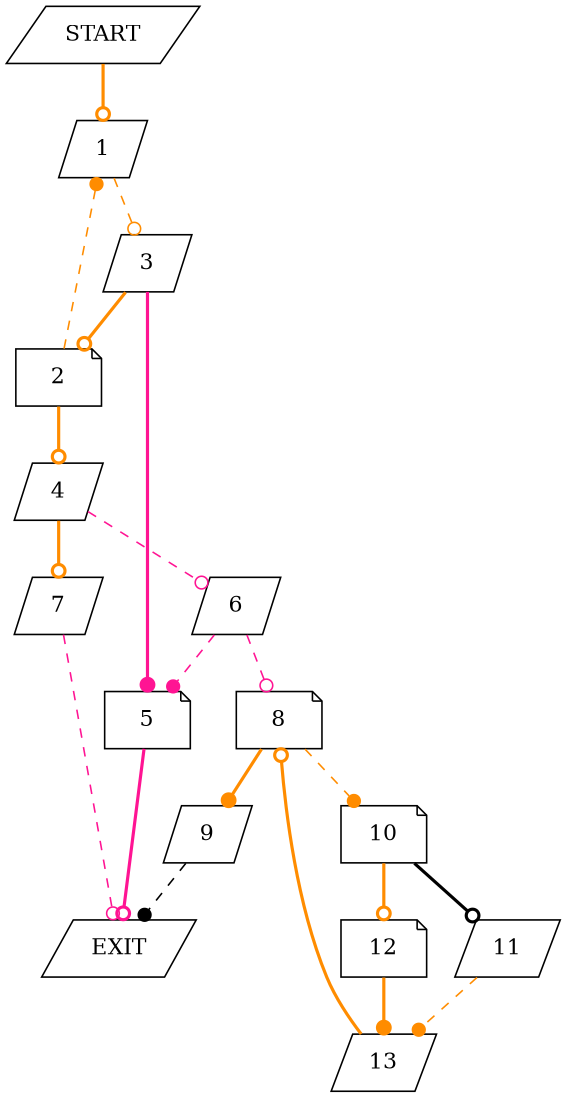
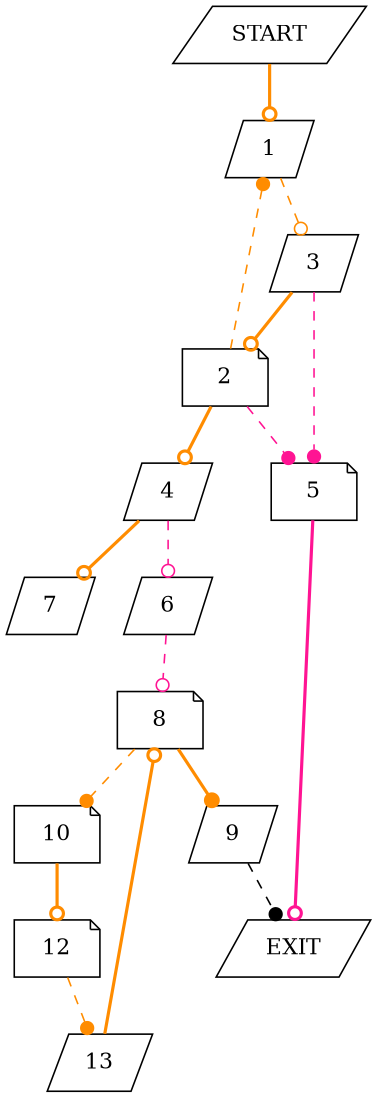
edge "3" -> "5": style bold -> dashed
edge "6" -> "5": now "2" -> "5"
edge "7" -> "EXIT": removed
node "11": removed
edge "12" -> "13": style bold -> dashed
